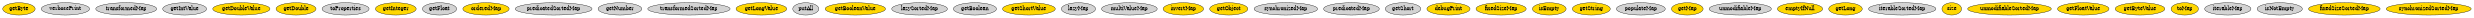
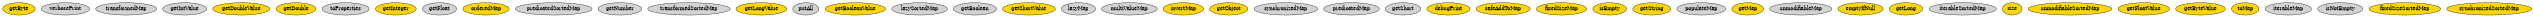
node "safeAddToMap": added
